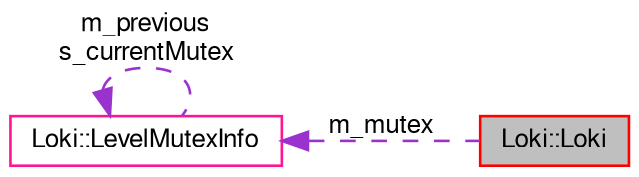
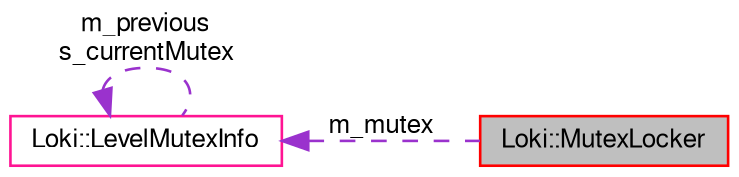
node "Loki::Loki": label "Loki::Loki" -> "Loki::MutexLocker"
